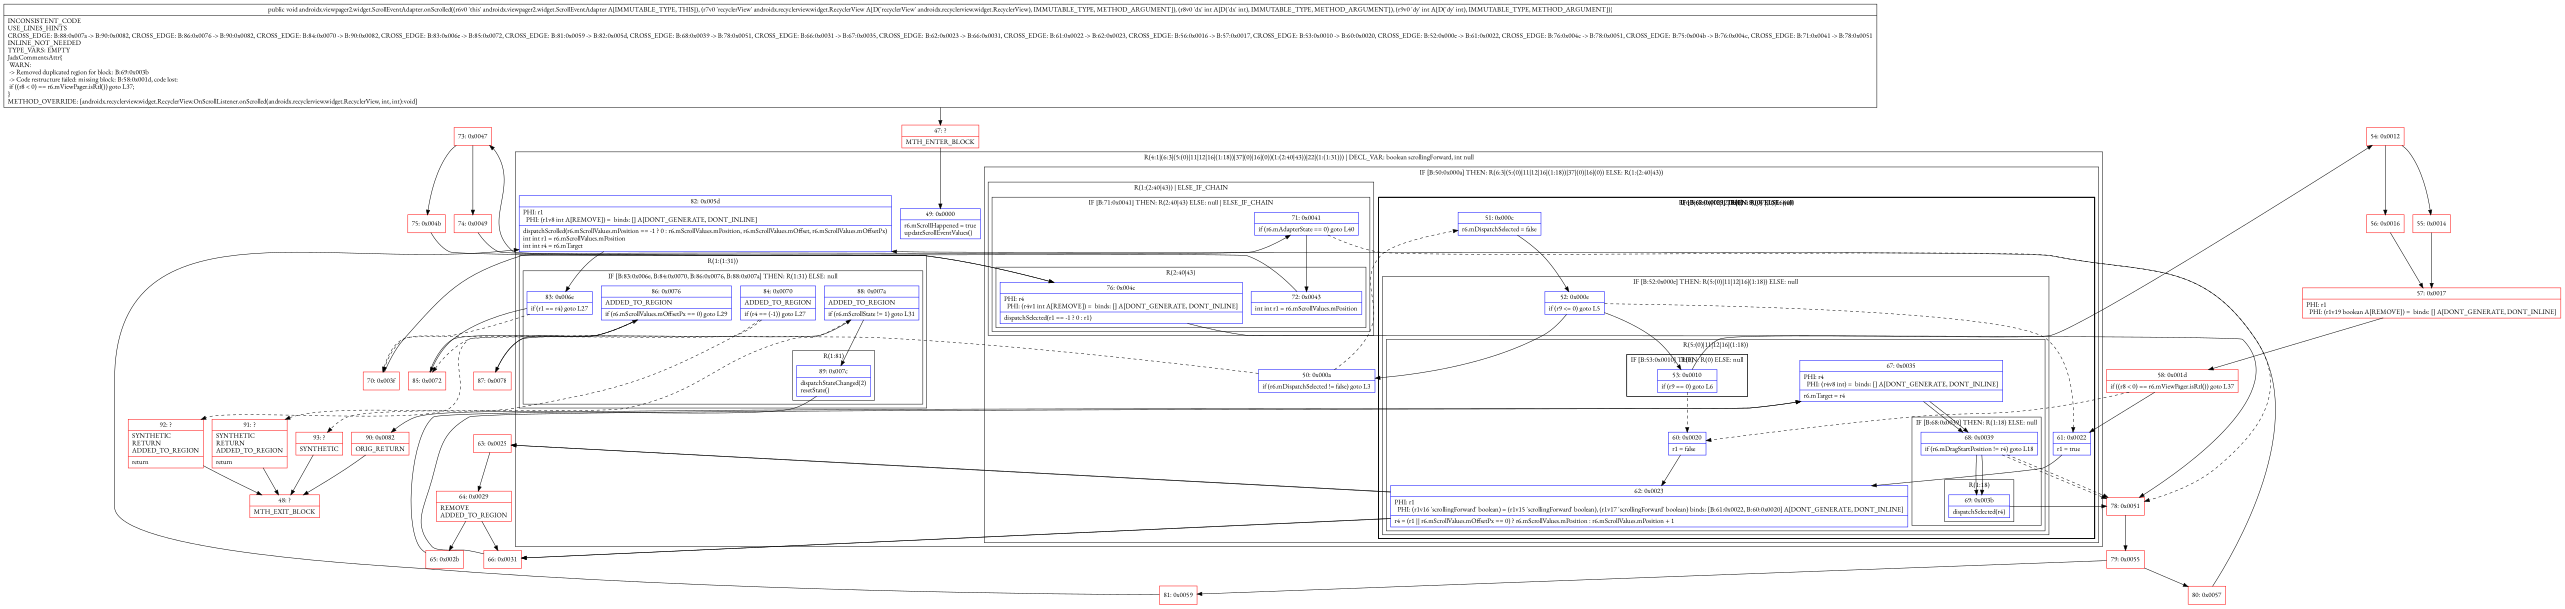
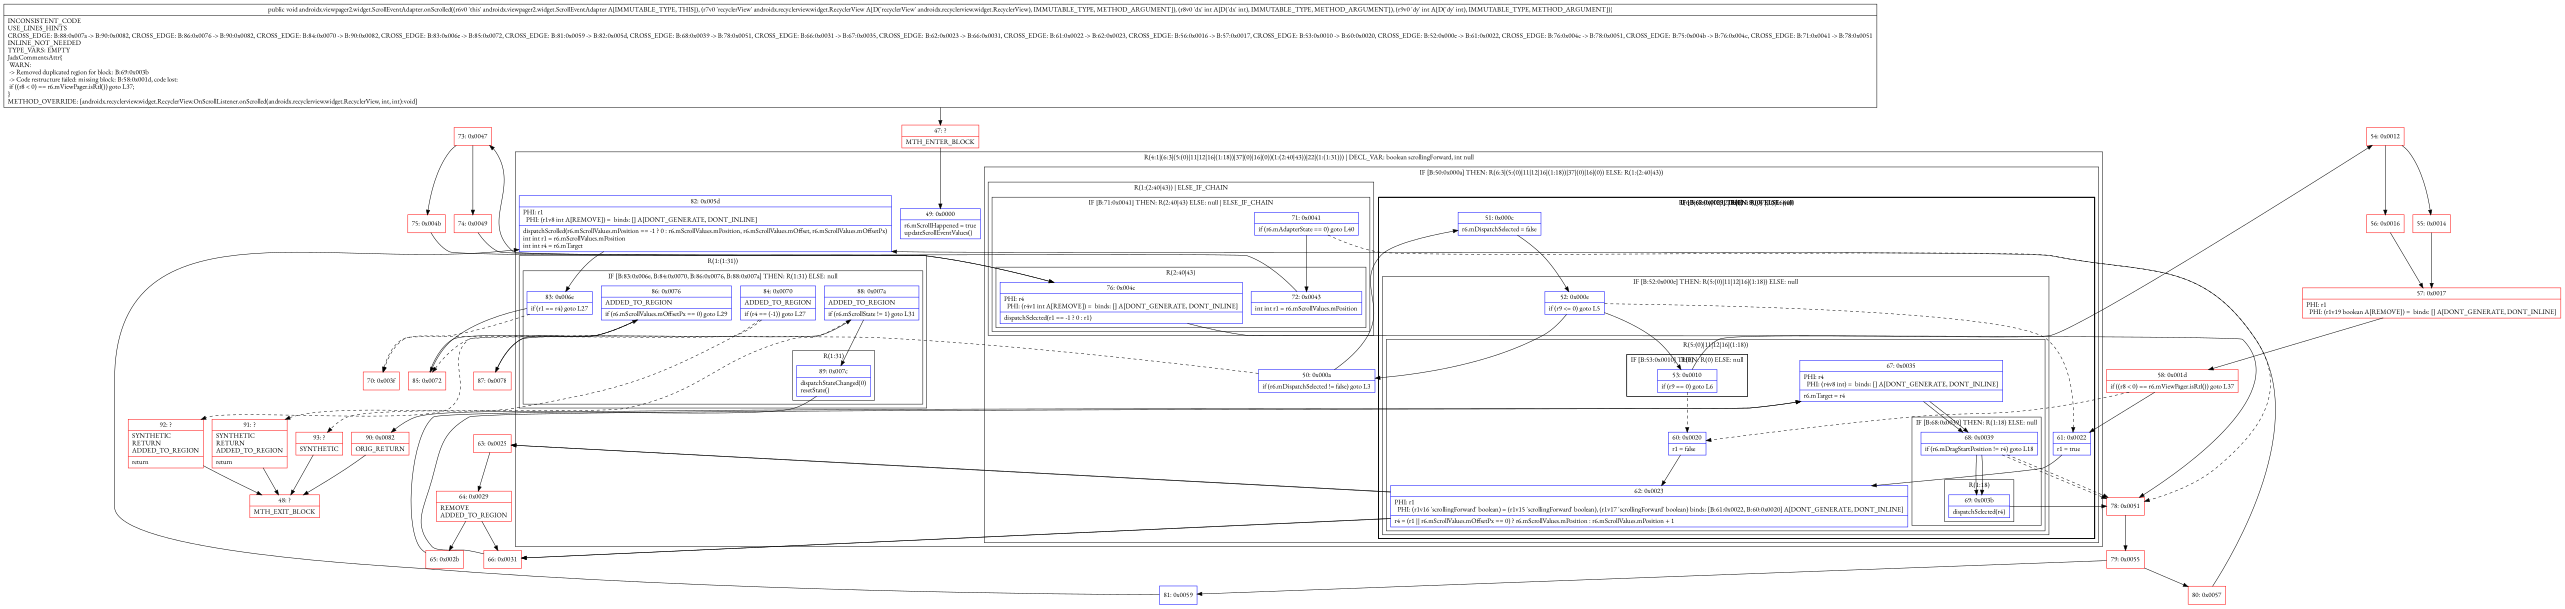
edge "50: 0x000a" -> "51: 0x000c": style dashed -> solid
edge "70: 0x003f" -> "71: 0x0041": removed
cluster "R(1:81)": label "R(1:81)" -> "R(1:31)"
node "89: 0x007c": text "dispatchStateChanged(2)" -> "dispatchStateChanged(0)"
node "81: 0x0059": color red -> blue
